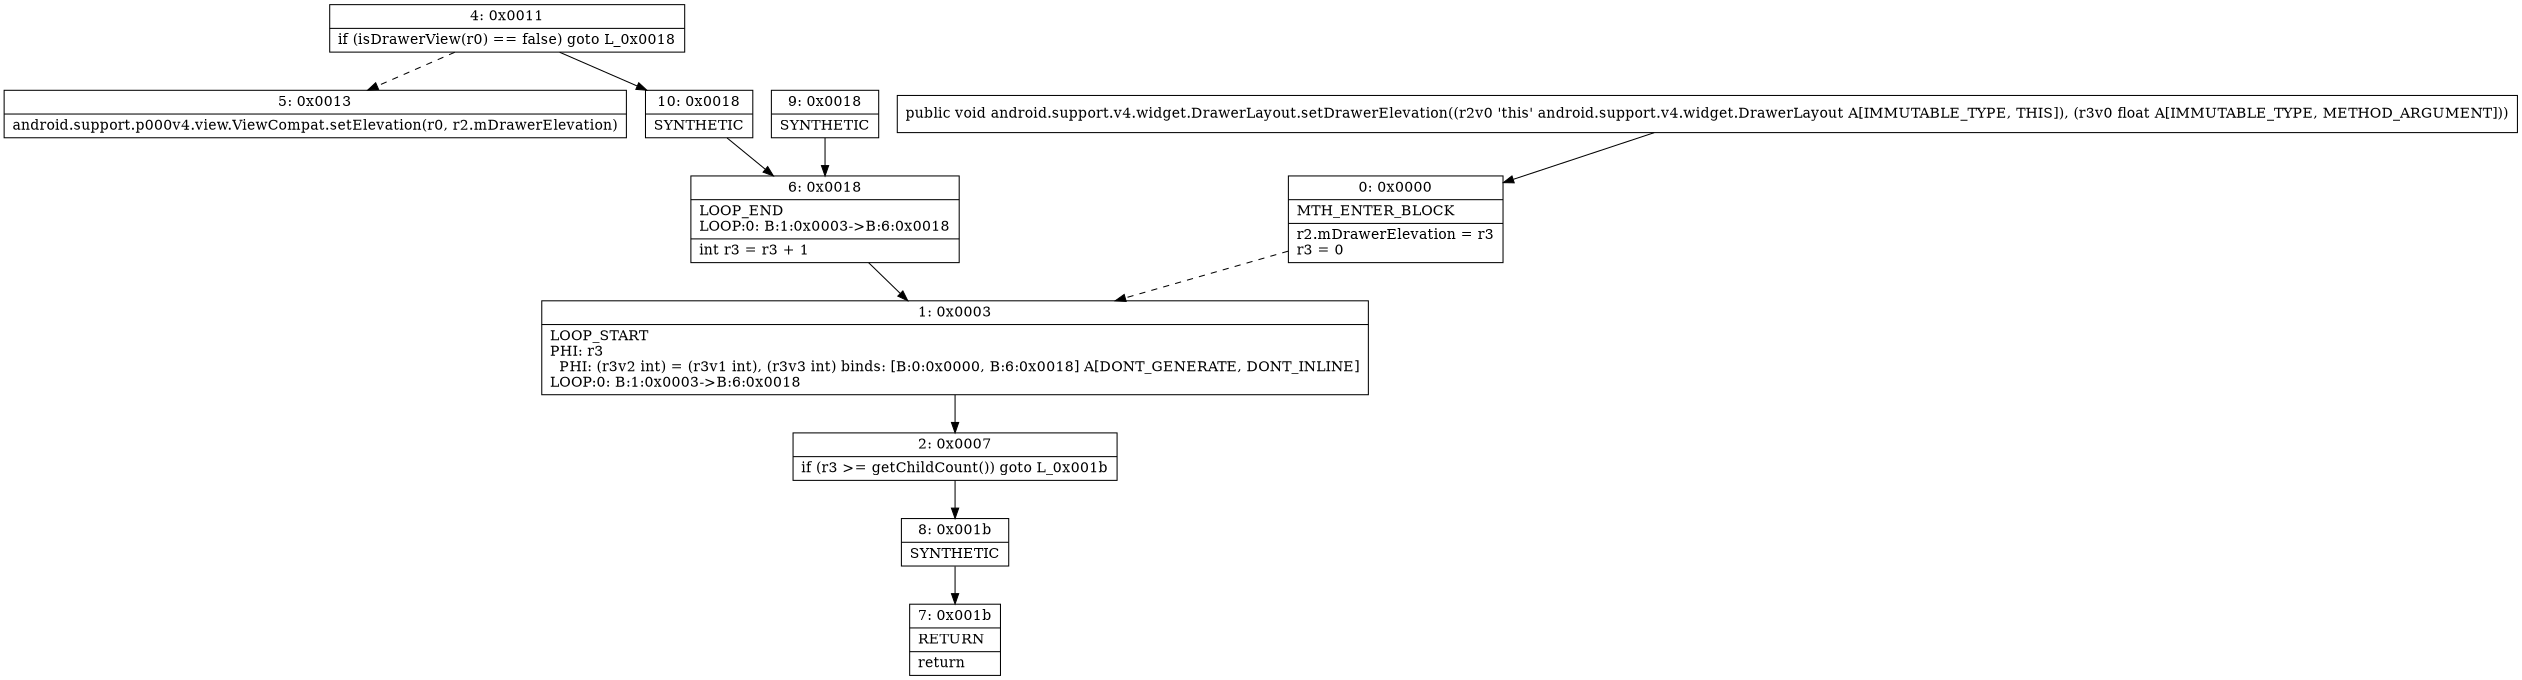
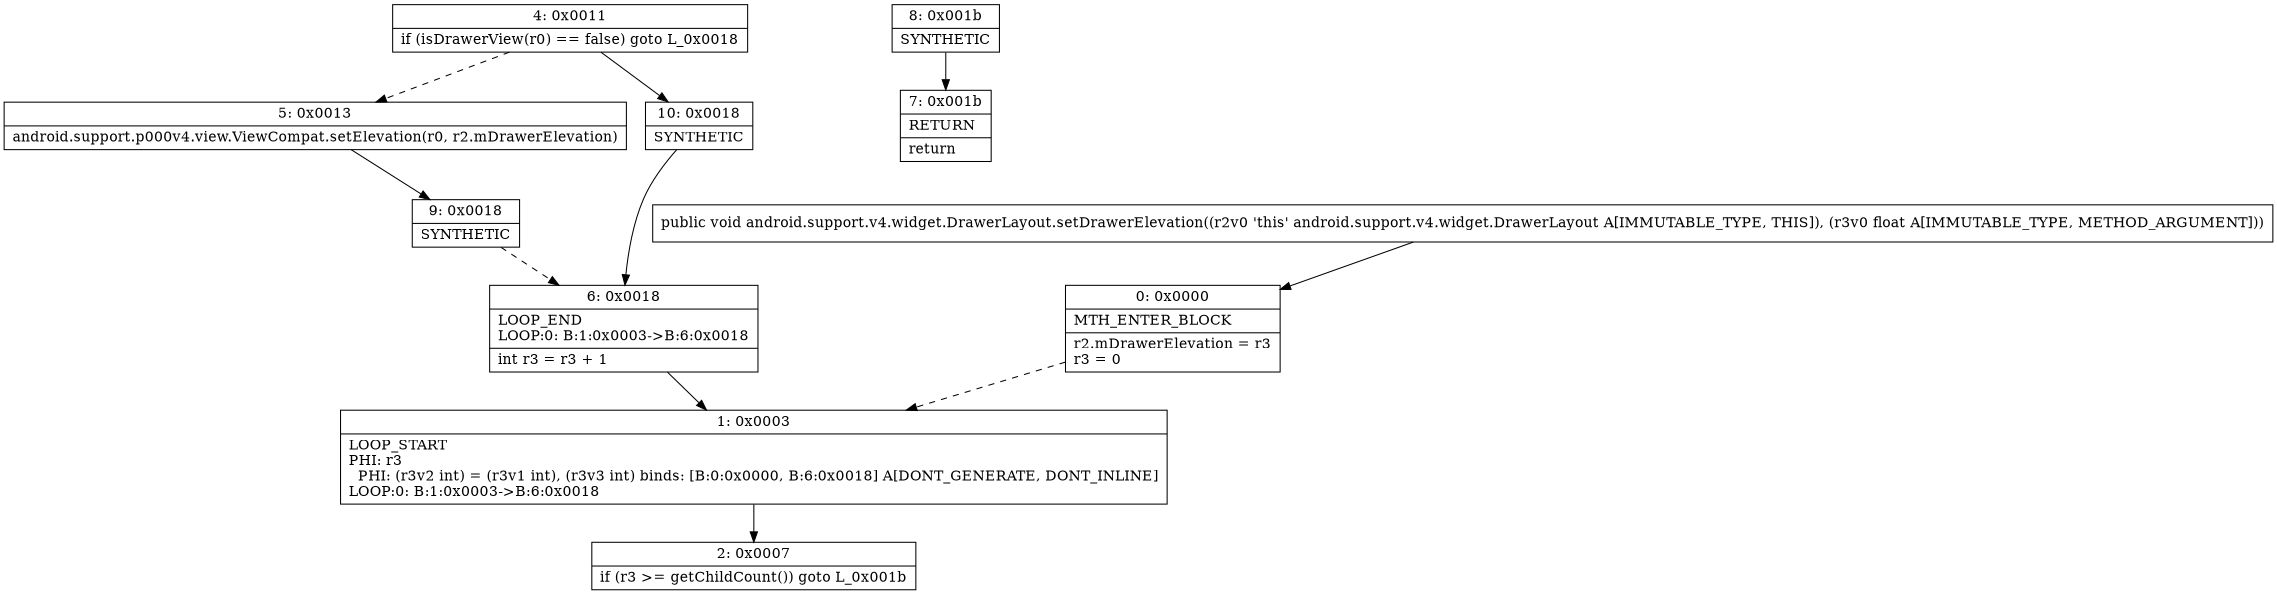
edge "9: 0x0018" -> "6: 0x0018": style solid -> dashed
edge "5: 0x0013" -> "9: 0x0018": added
edge "2: 0x0007" -> "8: 0x001b": removed
